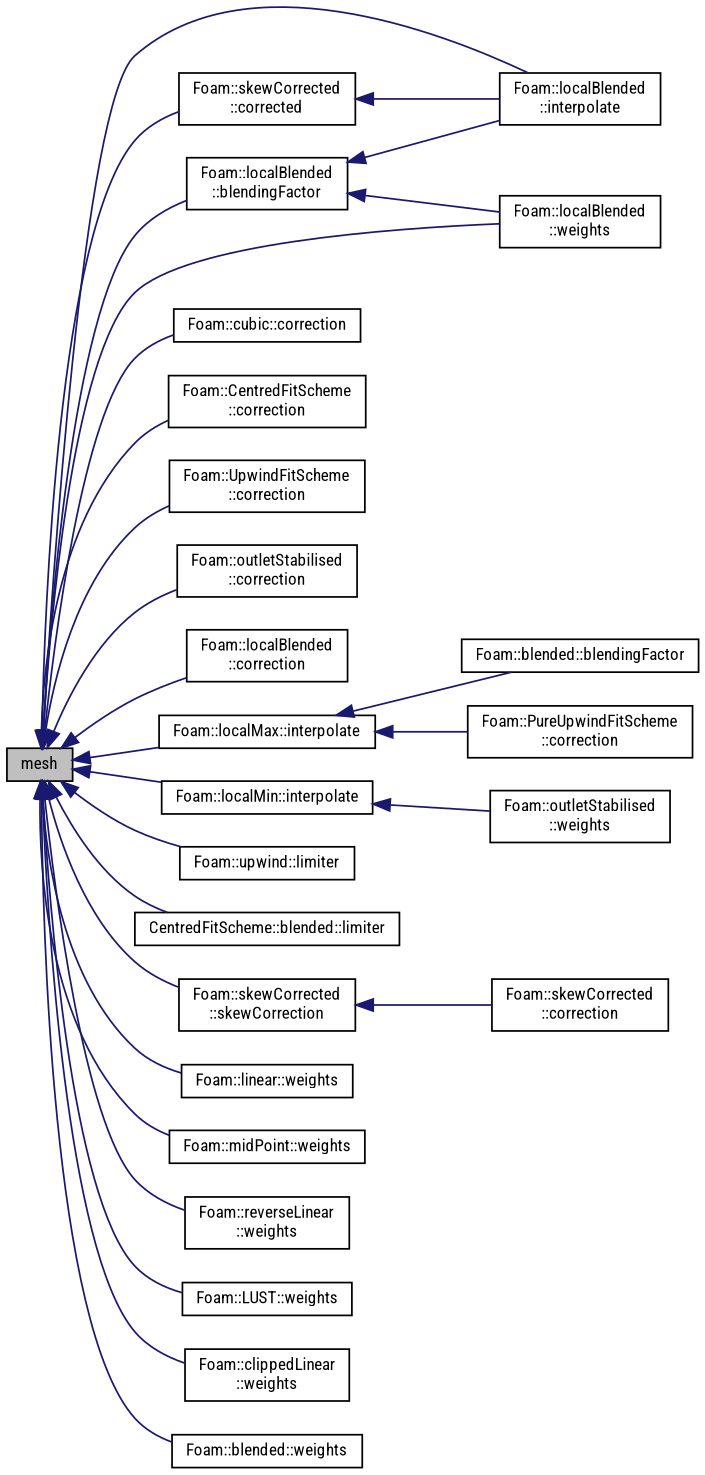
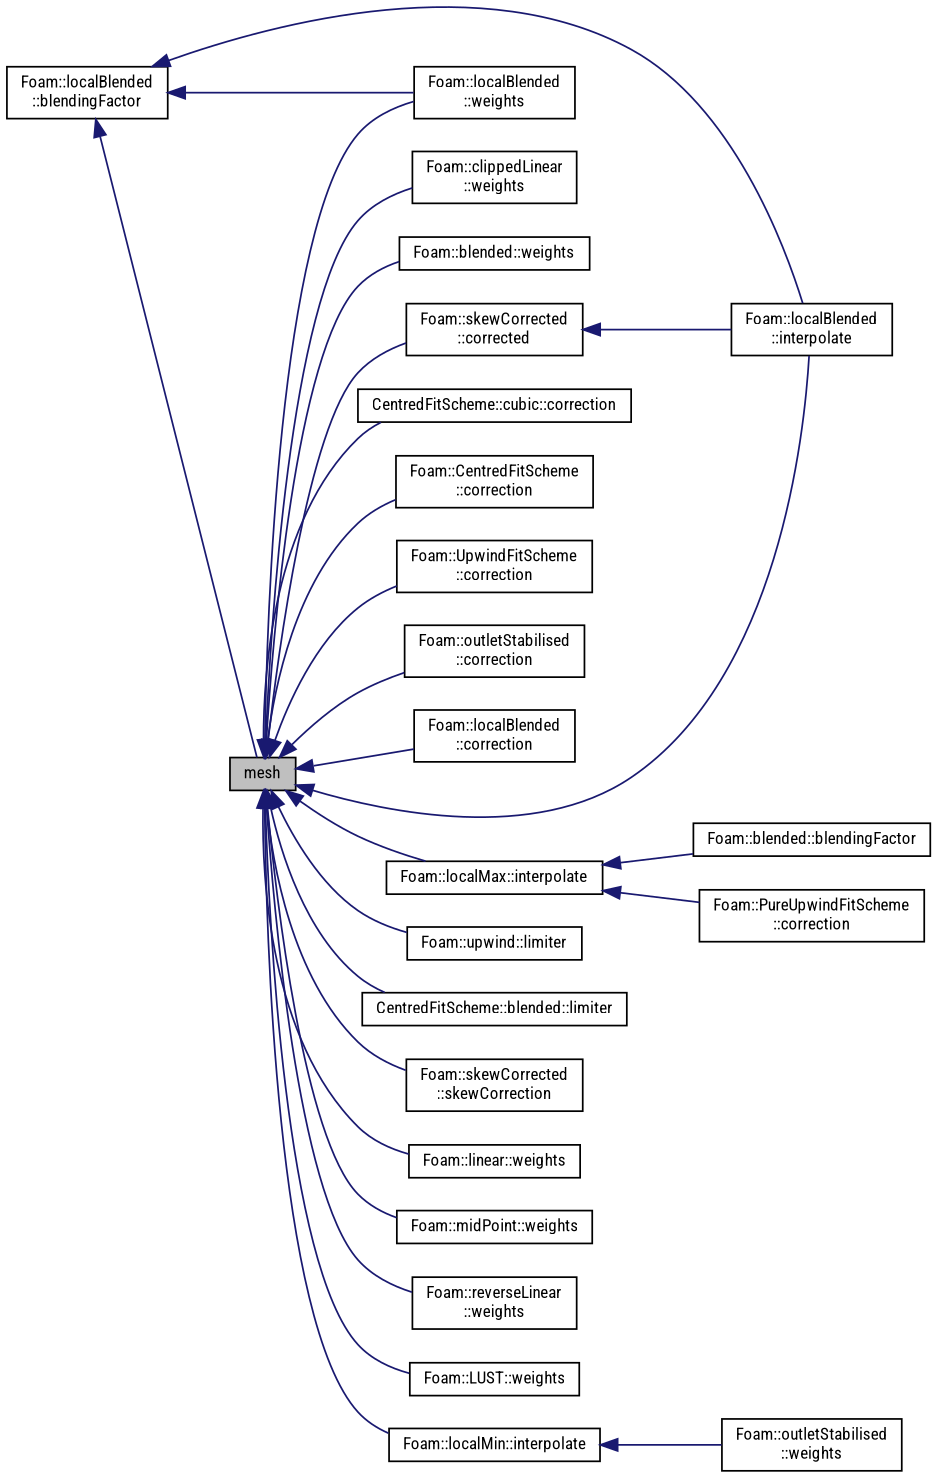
node "Foam::cubic::correction": label "Foam::cubic::correction" -> "CentredFitScheme::cubic::correction"
edge "Foam::localBlended ::blendingFactor" -> "mesh": reversed
node "Foam::skewCorrected ::correction": removed
